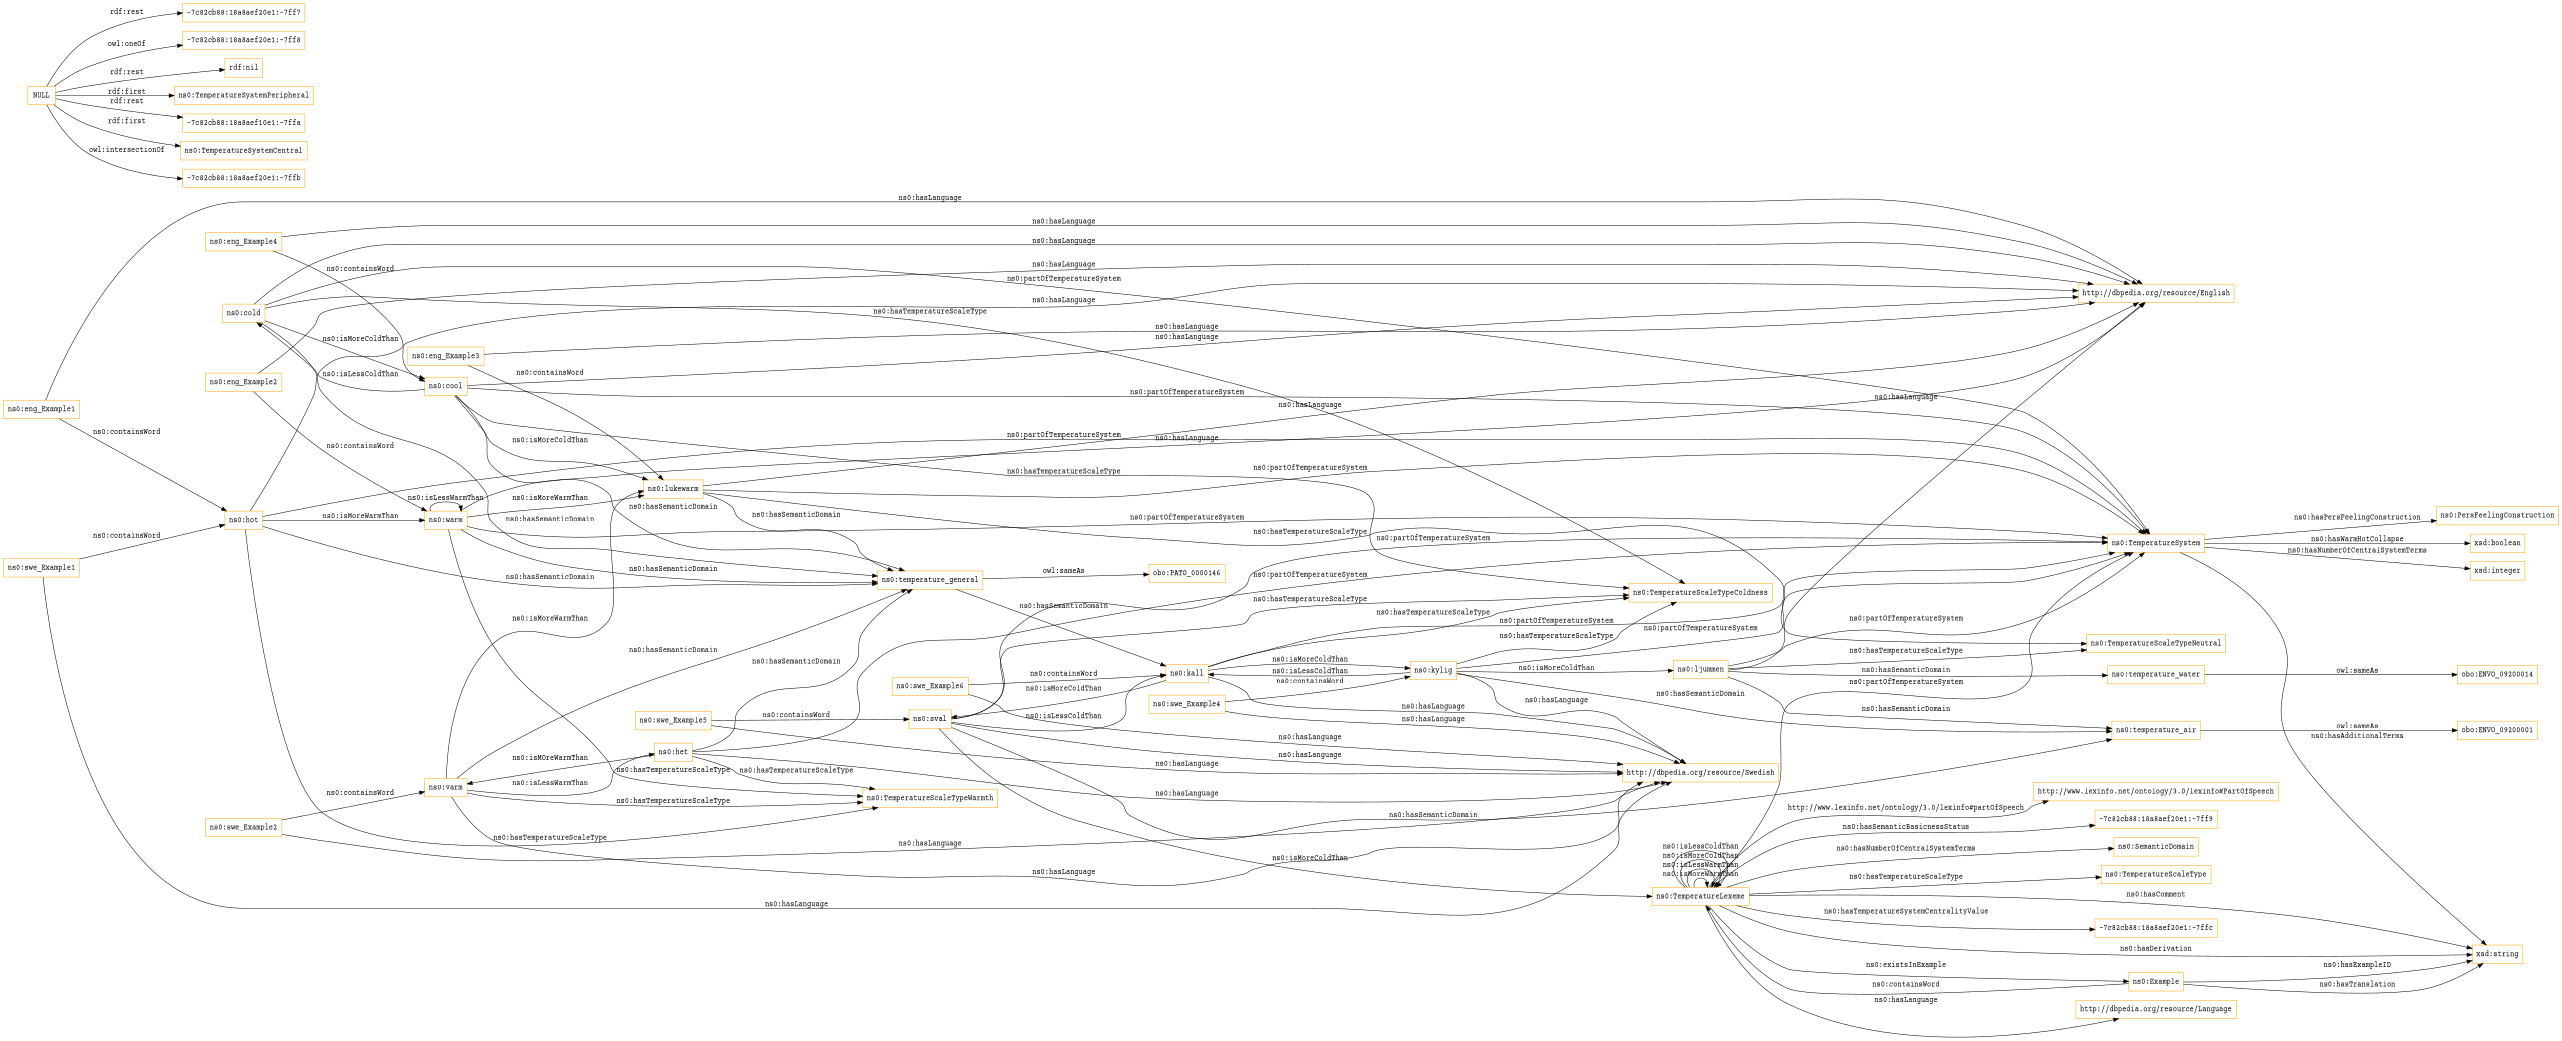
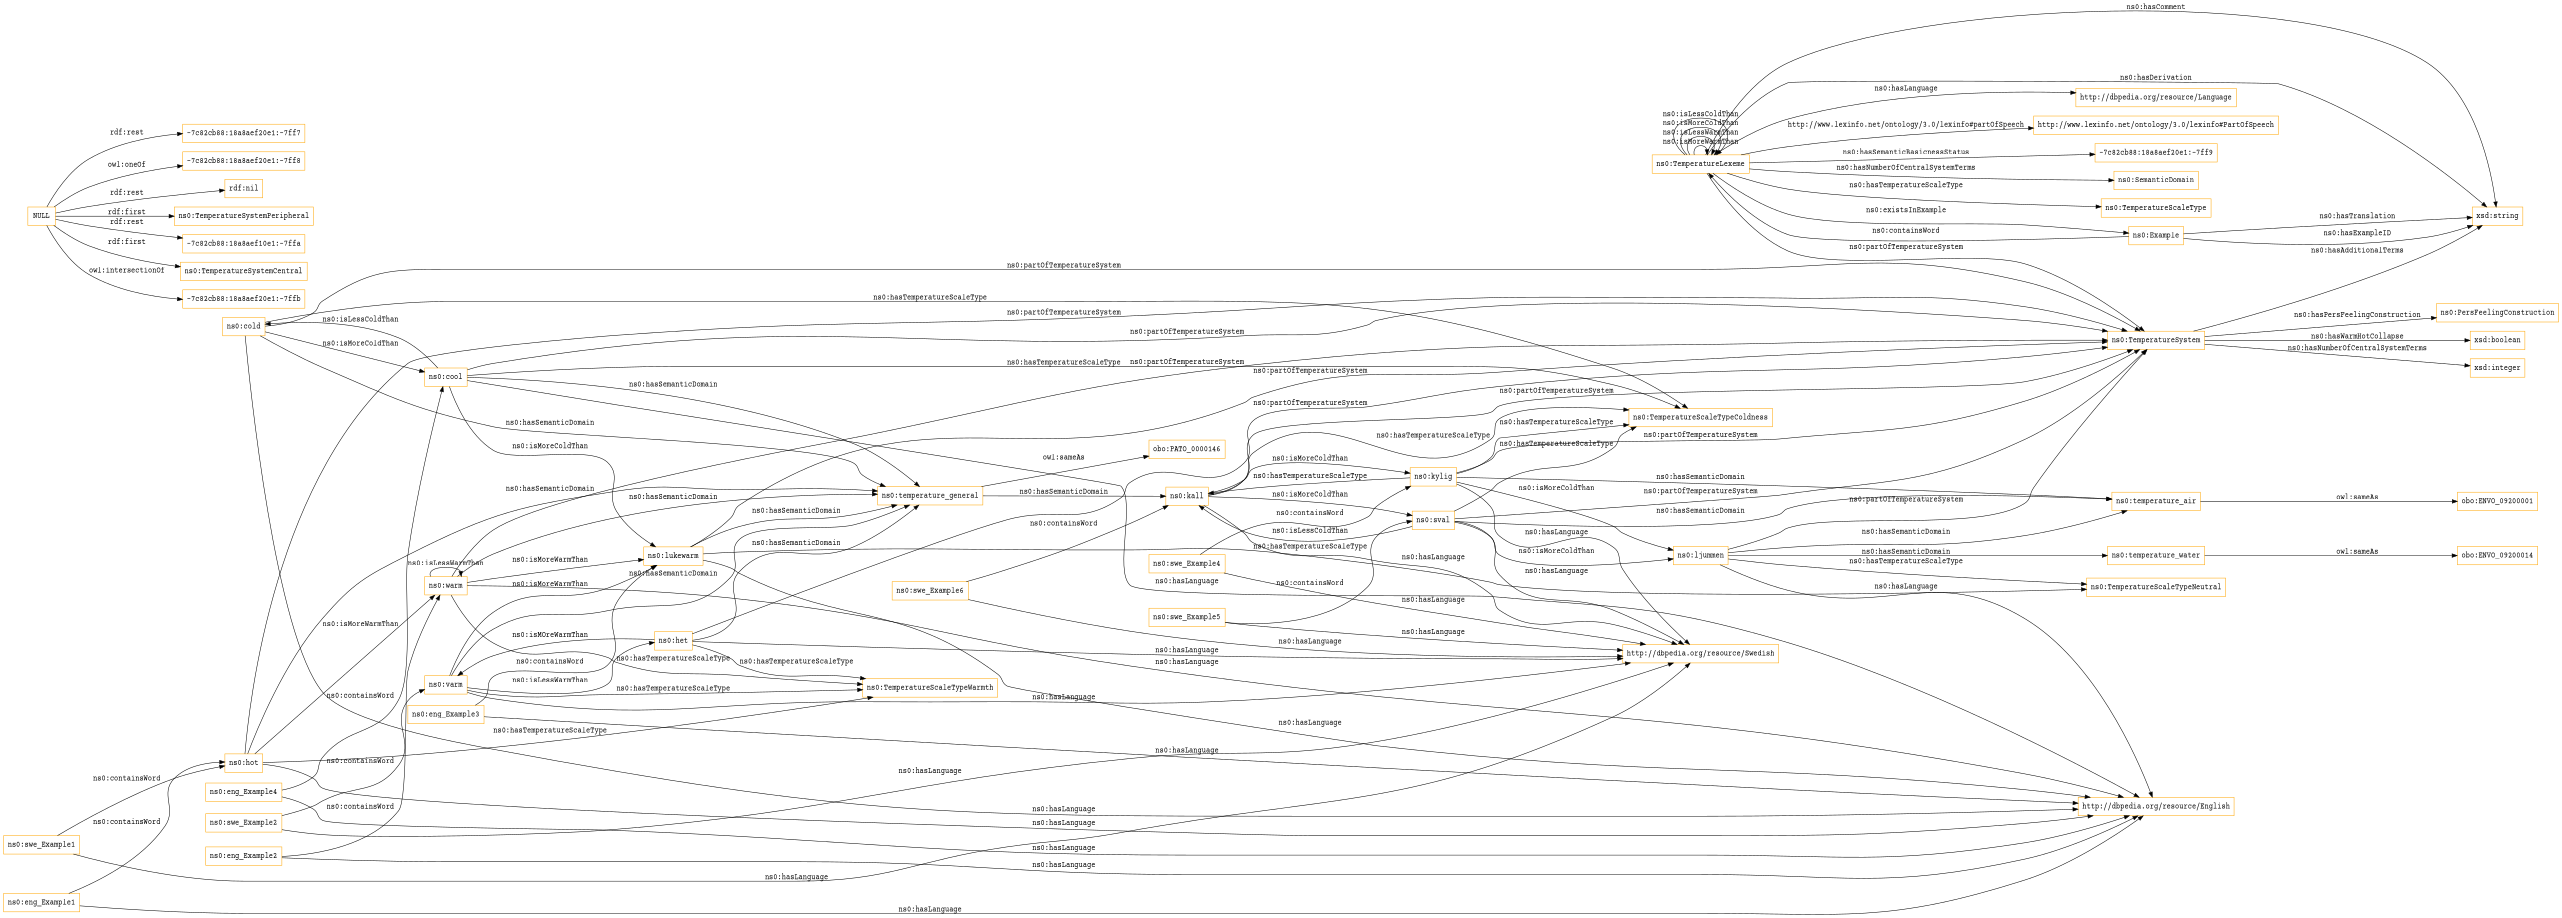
edge "ns0:kylig" -> "ns0:kall": label "ns0:isLessColdThan" -> "ns0:hasTemperatureScaleType"
edge "ns0:sval" -> "ns0:TemperatureLexeme": now "ns0:sval" -> "ns0:ljummen"
node "-7c82cb88:18a8aef20e1:-7ffc": removed
